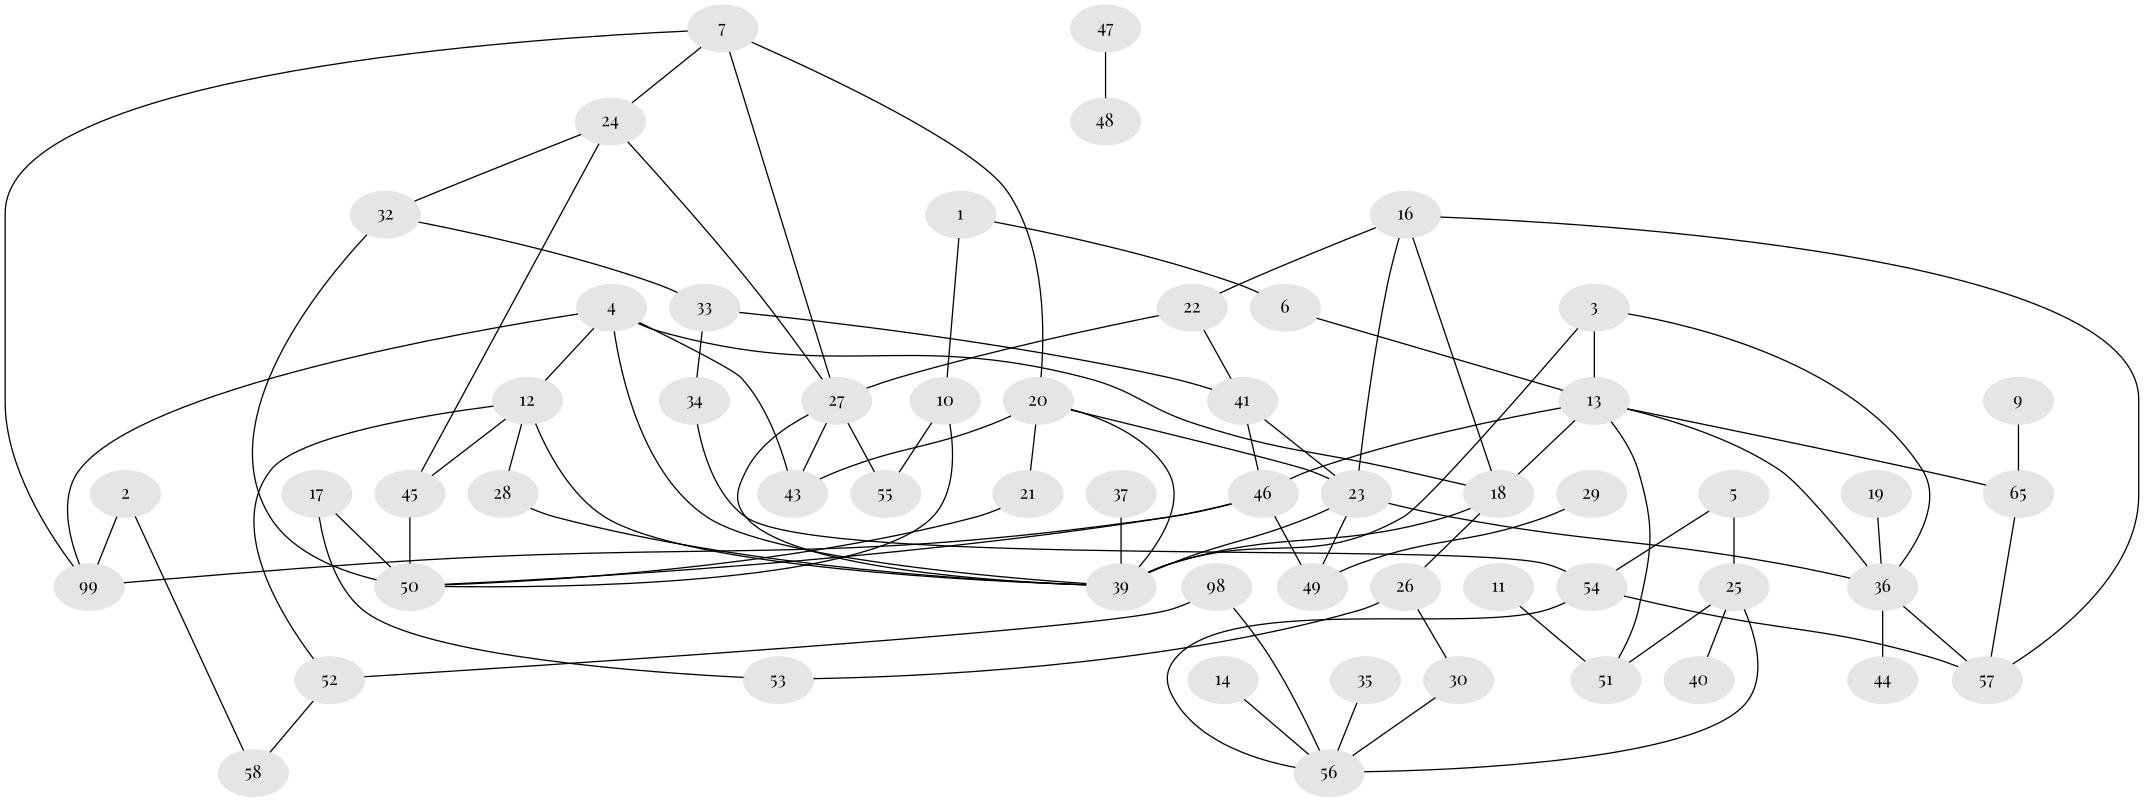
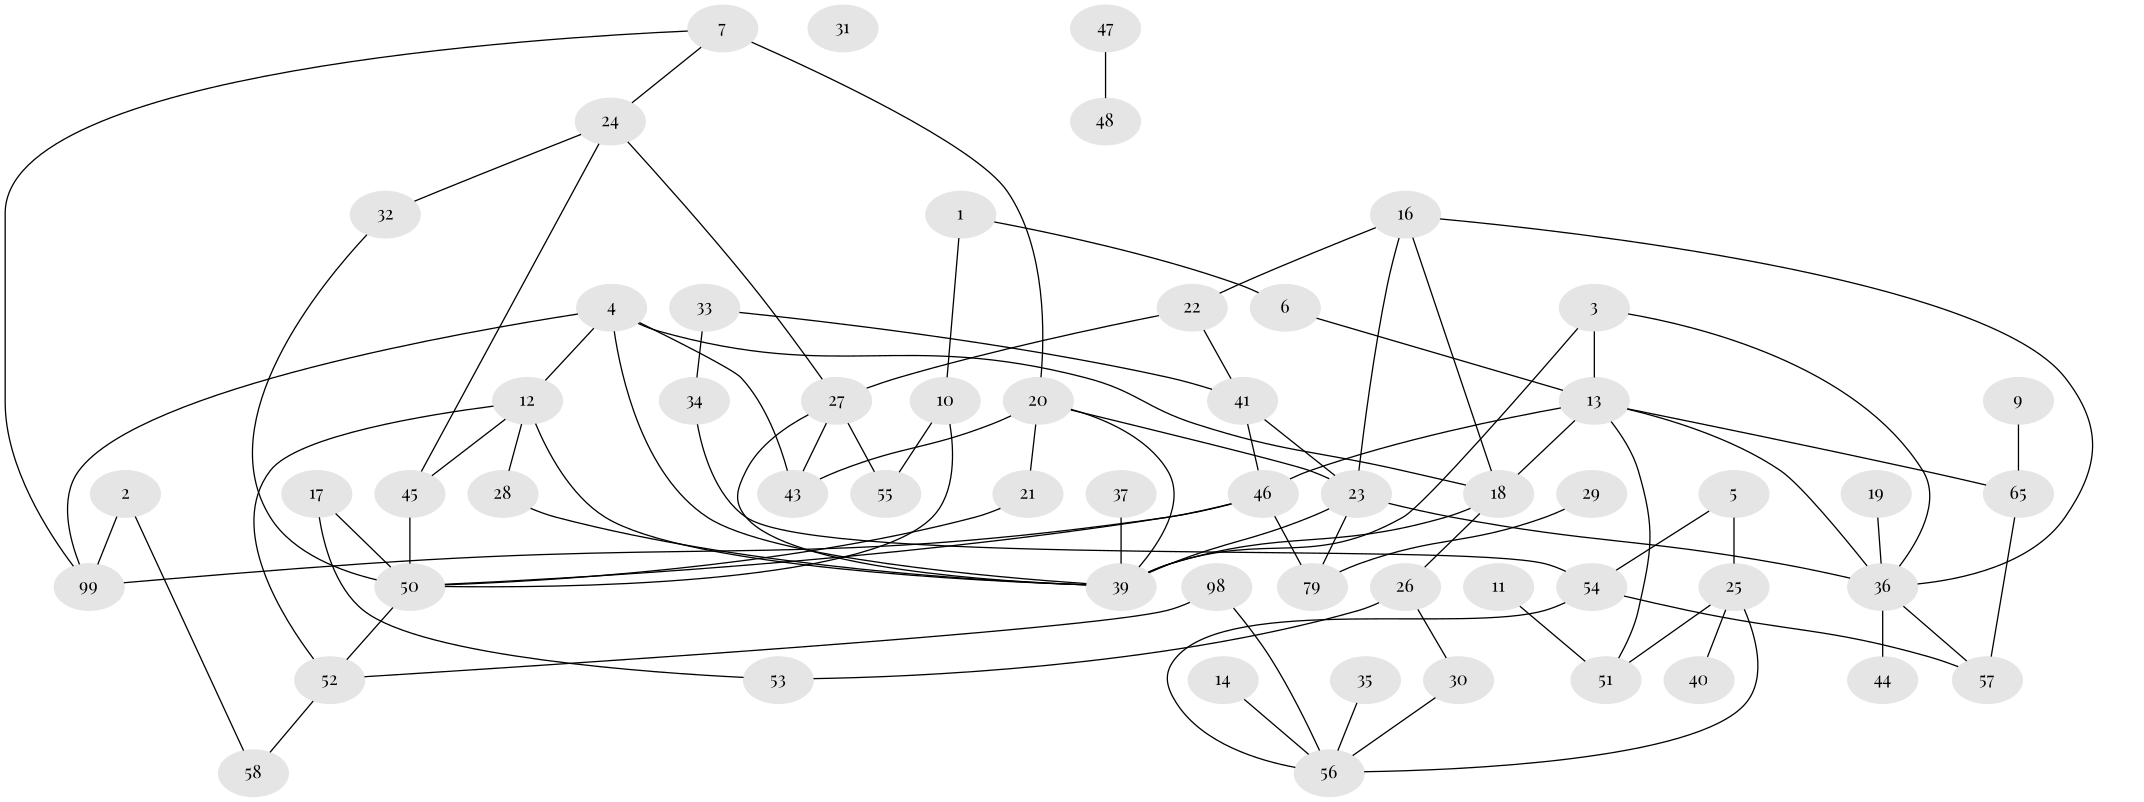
node "31": added
edge "7" -- "27": removed
edge "32" -- "33": removed
edge "16" -- "57": now "16" -- "36"
node "49": label "49" -> "79"
edge "50" -- "52": added
